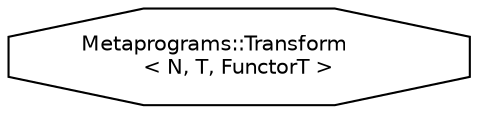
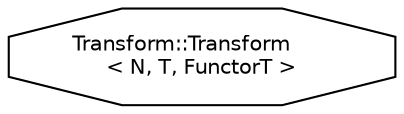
node "Metaprograms::Transform < N, T, FunctorT >": label "Metaprograms::Transform < N, T, FunctorT >" -> "Transform::Transform < N, T, FunctorT >"
